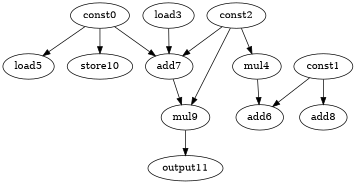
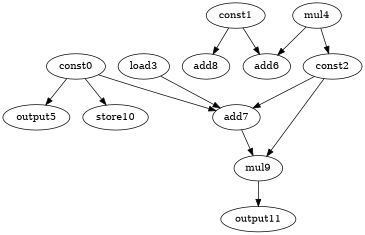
edge "const2" -> "mul4": reversed
node "load5": label "load5" -> "output5"
